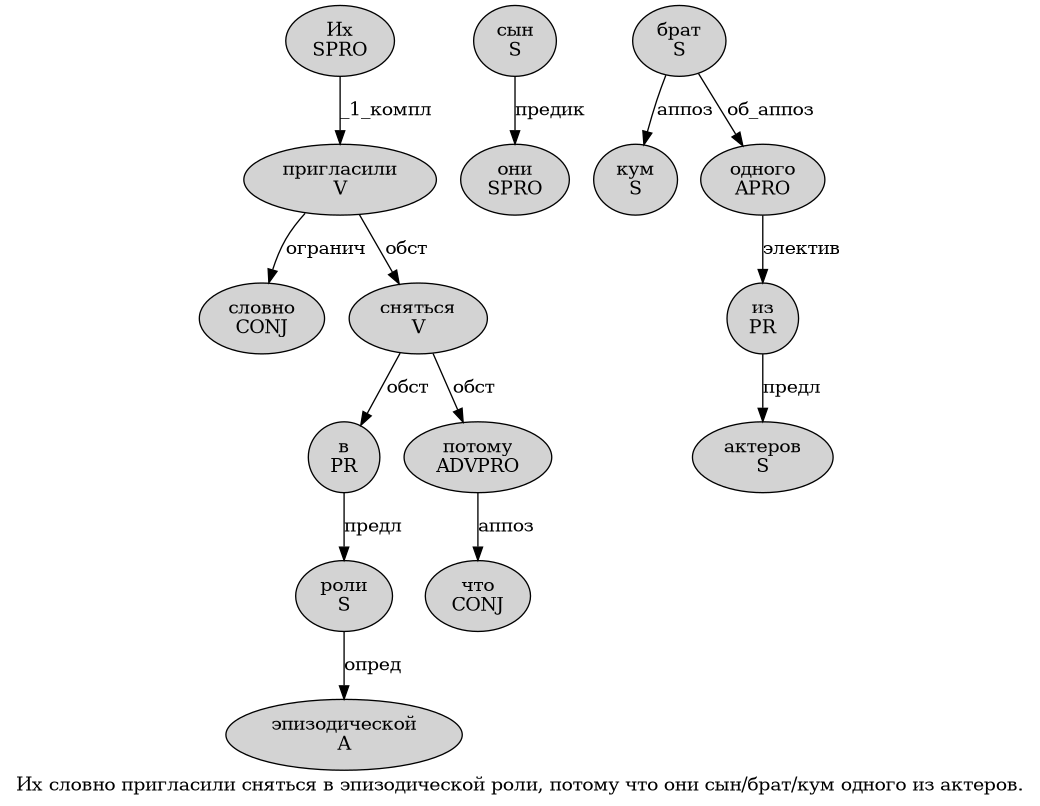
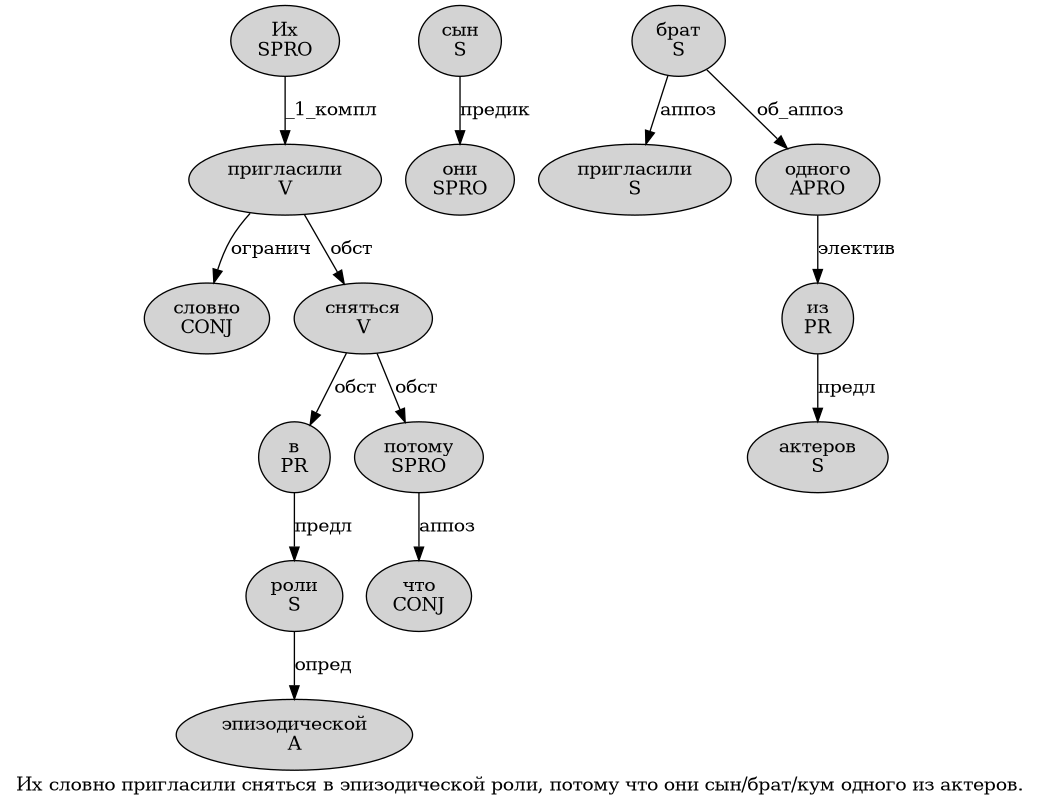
node "кум S": label "кум S" -> "пригласили S"
node "потому ADVPRO": label "потому ADVPRO" -> "потому SPRO"
